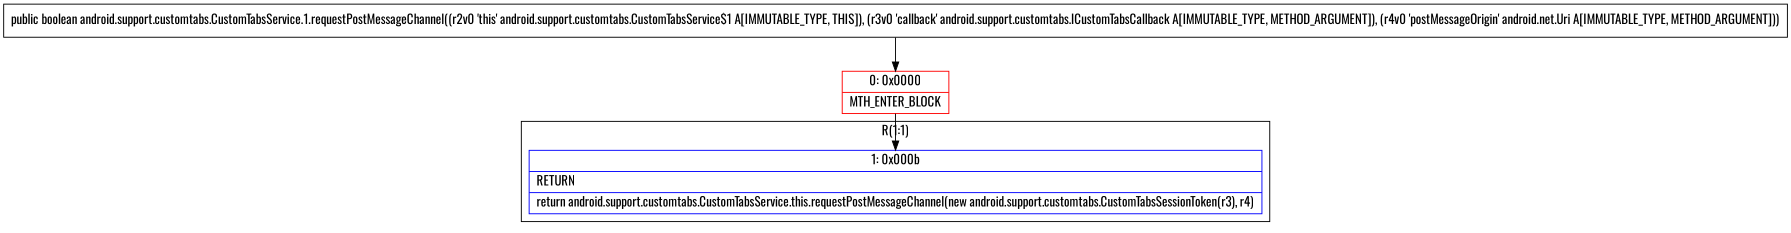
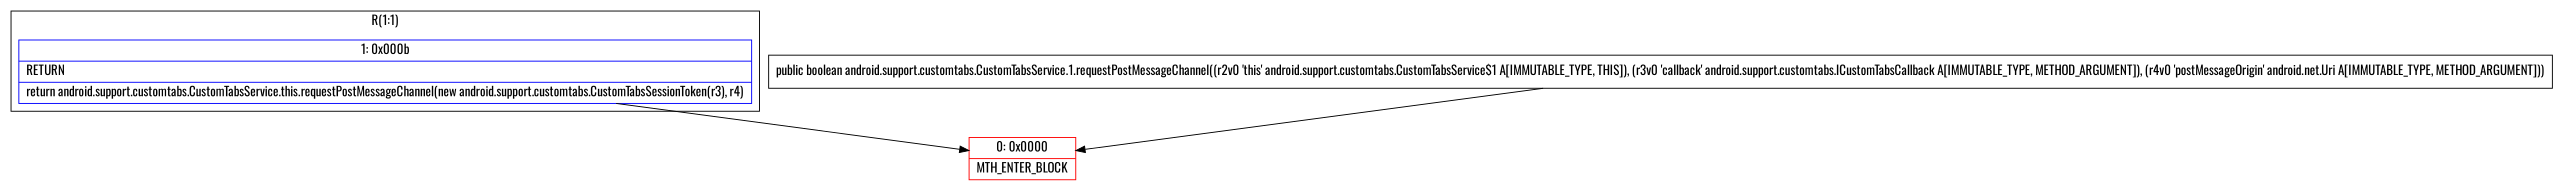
edge "0: 0x0000" -> "1: 0x000b": reversed
